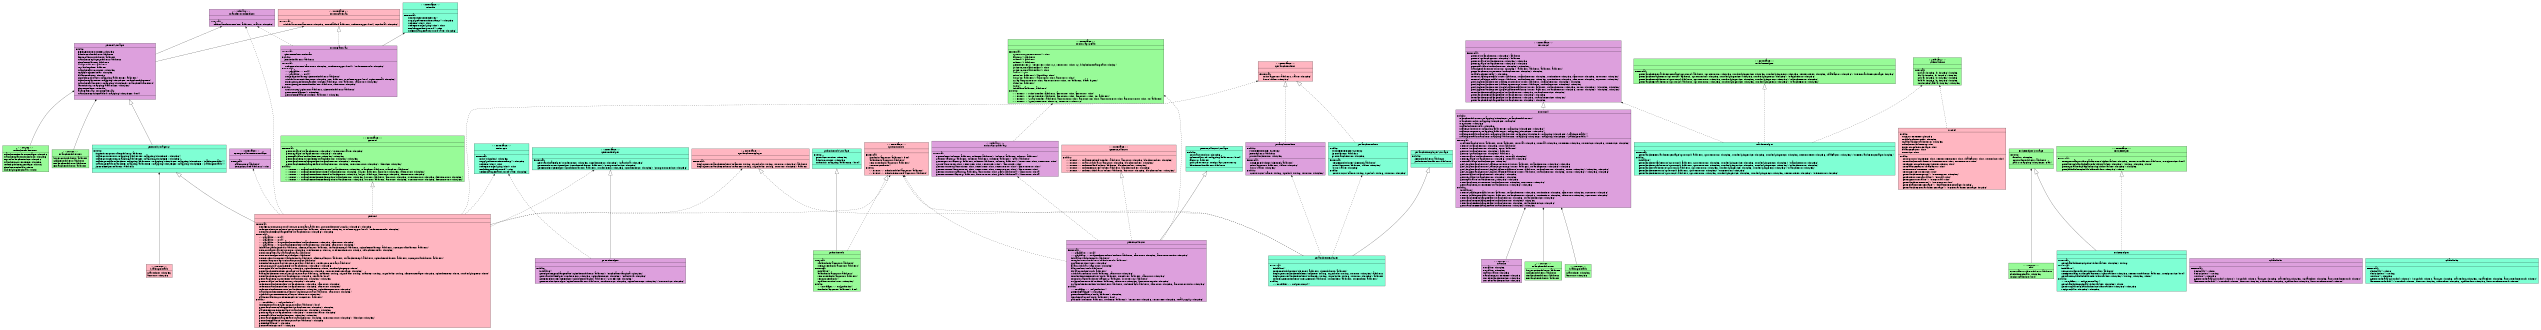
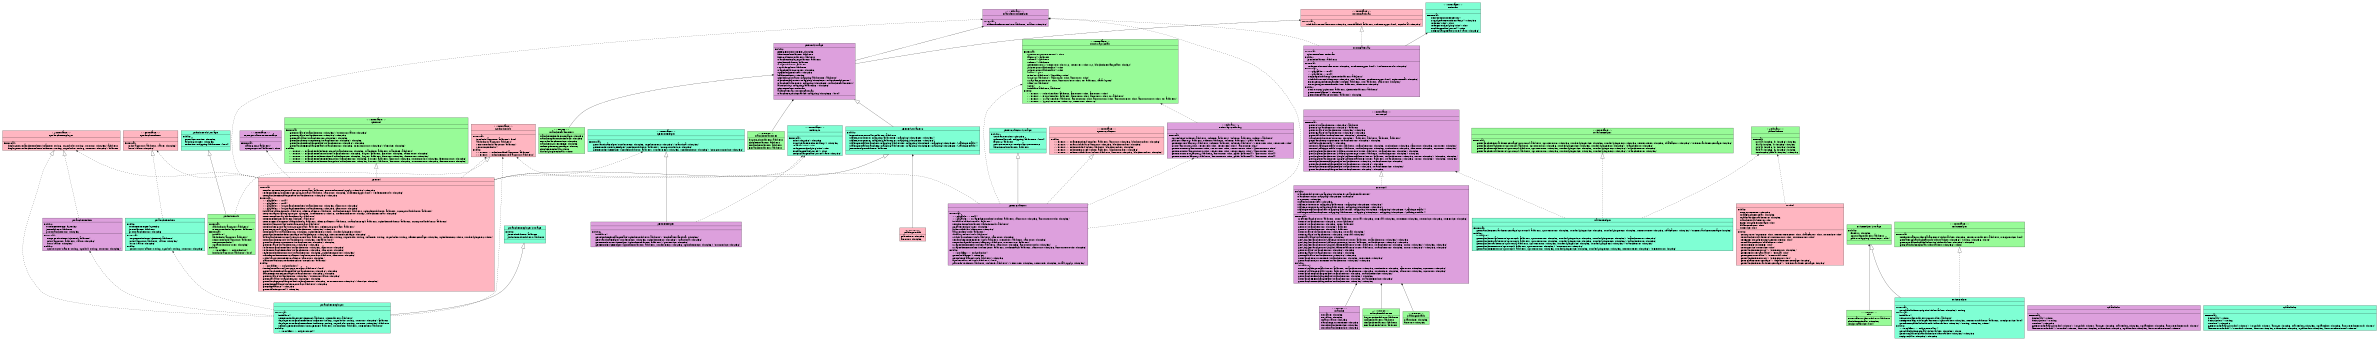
edge "JTrancheAToken" -> "IJTrancheTokens": now "JTrancheAToken" -> "IJTranchesDeployer"
edge "JFeesCollector" -> "TransferAVAXHelper": added
